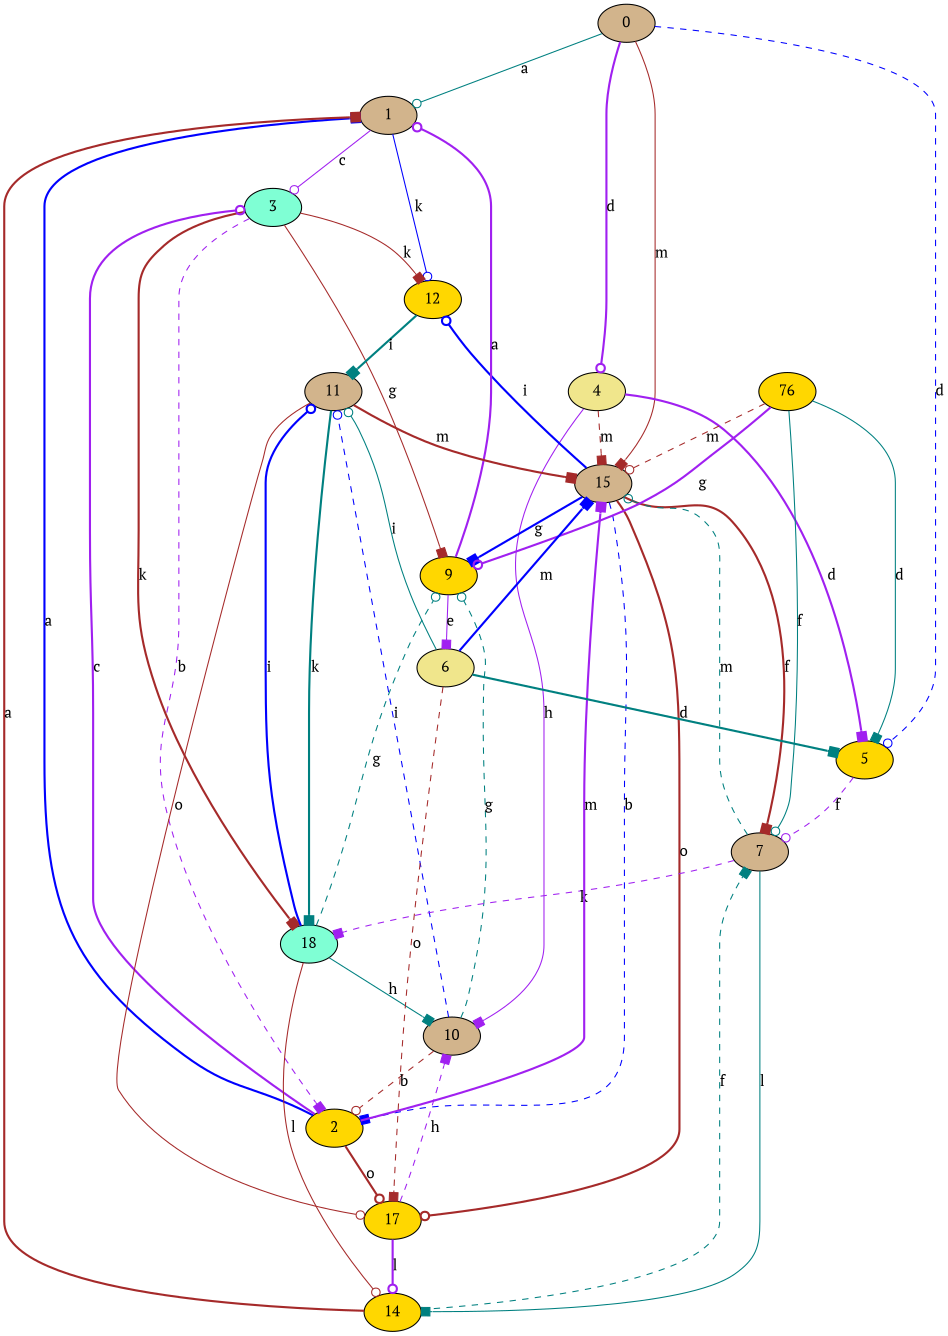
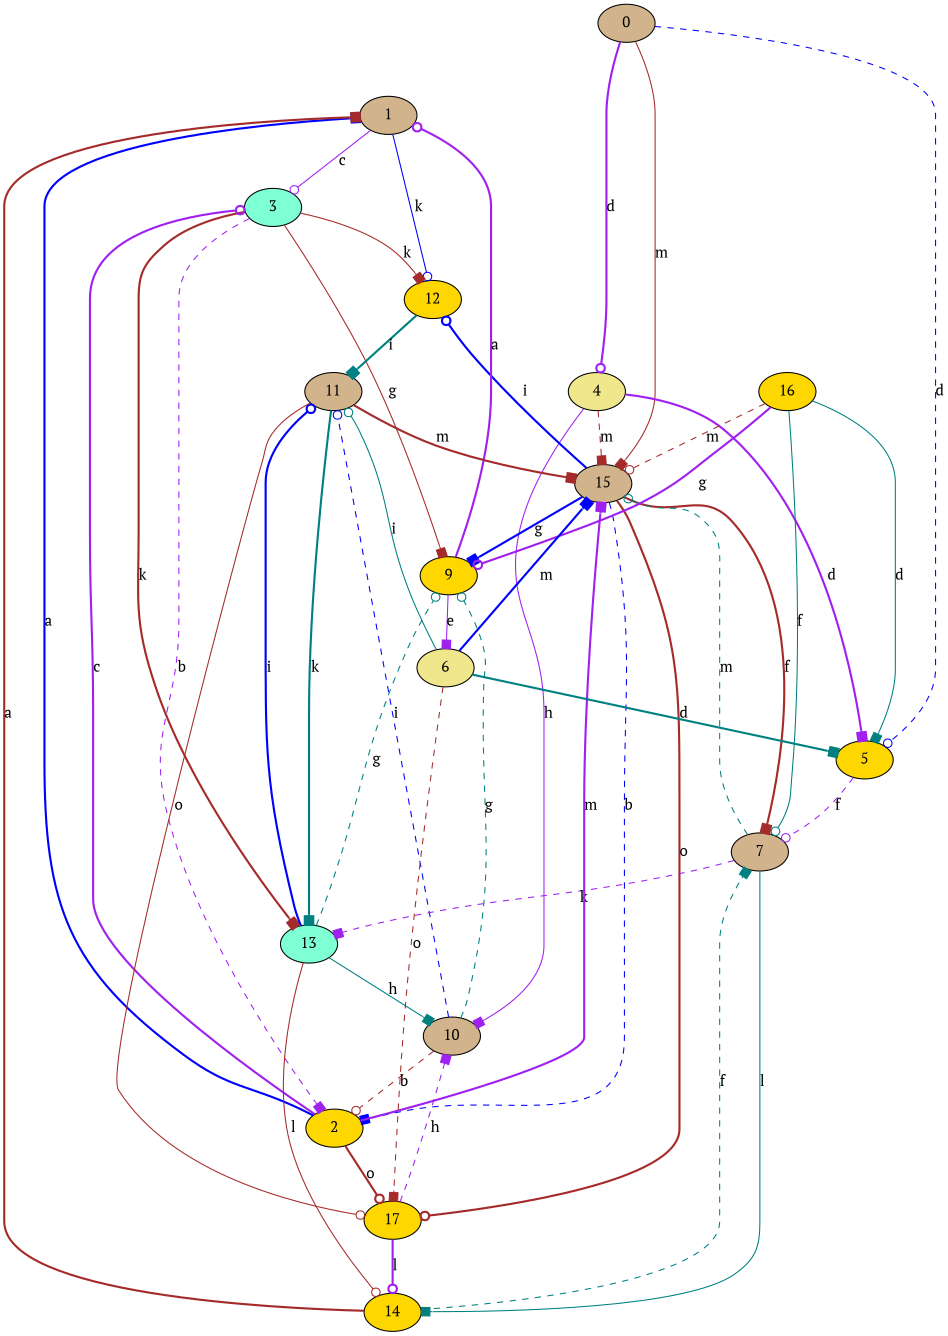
edge "0" -> "1": removed, label "a"
node "76": label "76" -> "16"
node "18": label "18" -> "13"
